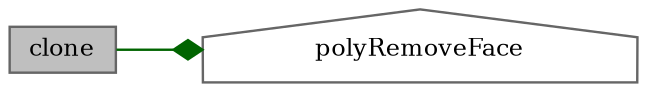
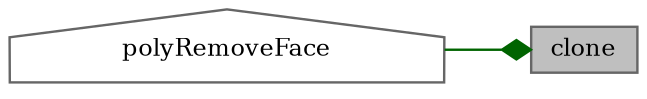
edge "clone" -> "polyRemoveFace": reversed
